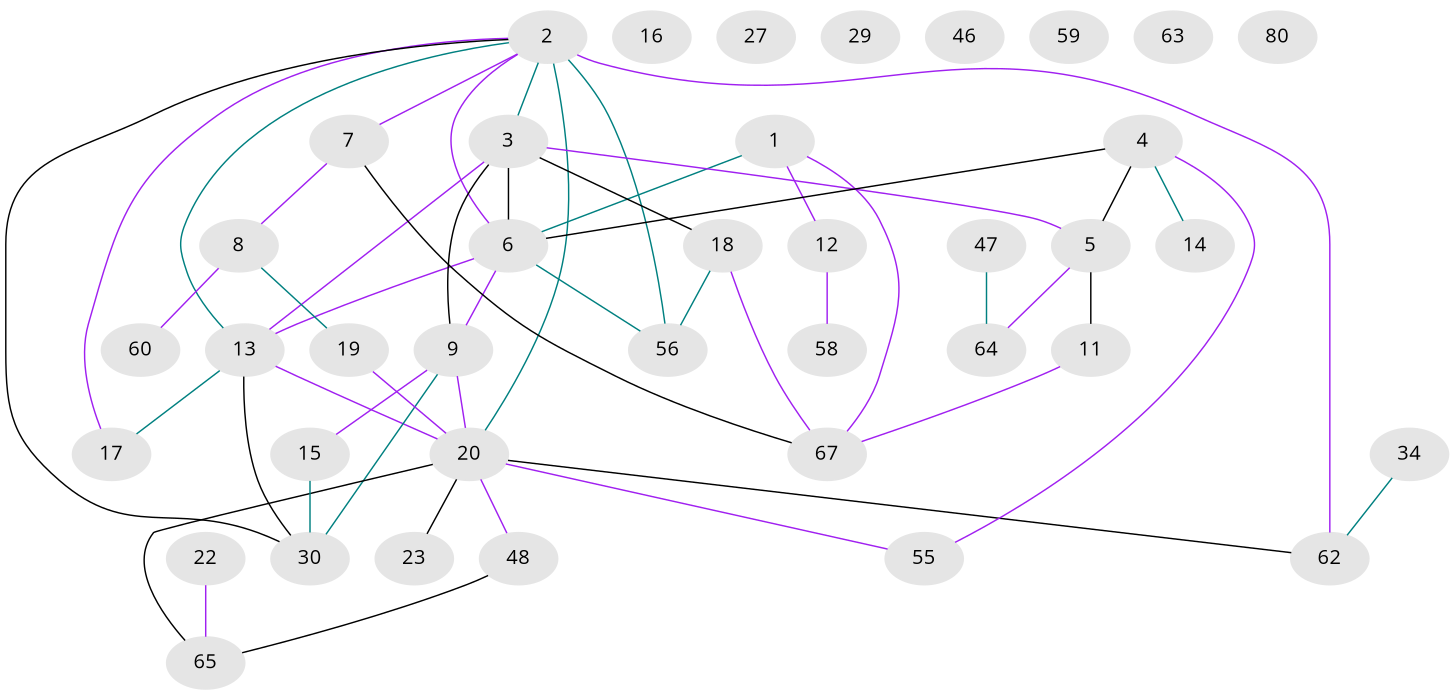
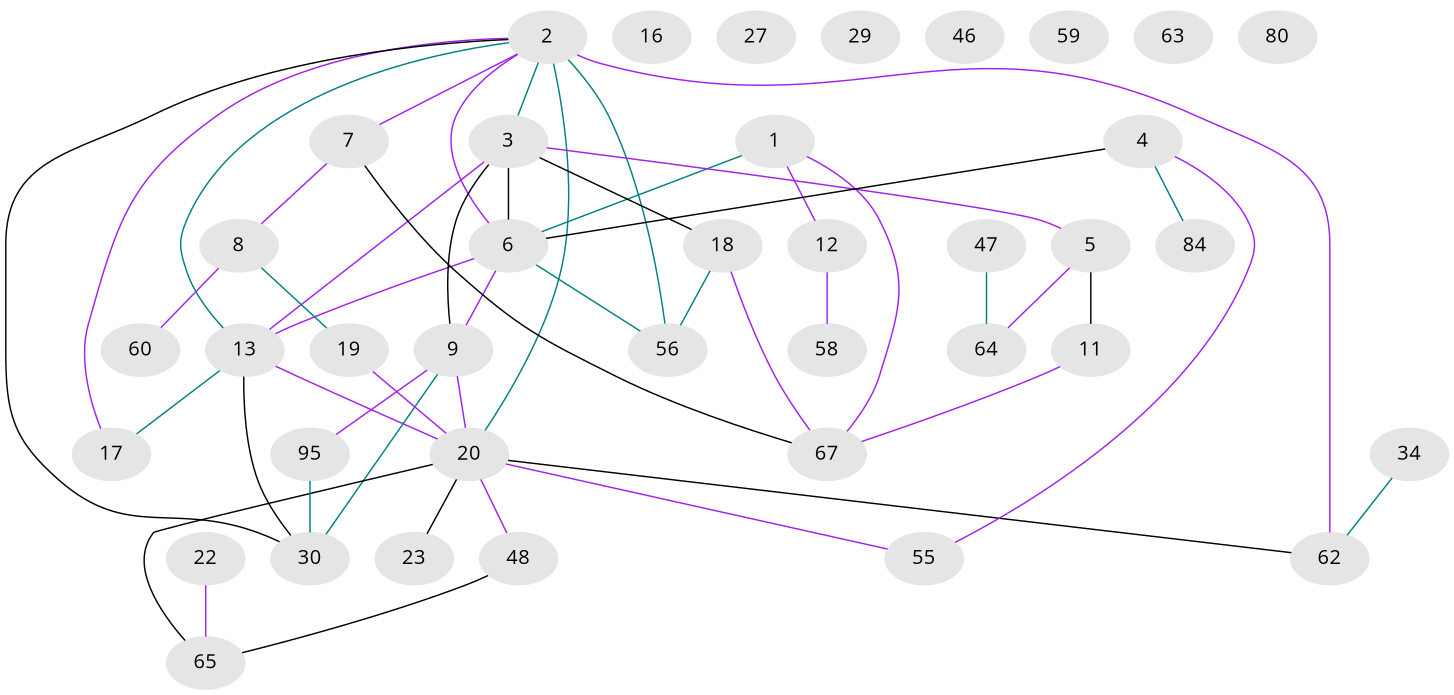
edge "4" -- "5": removed
node "14": label "14" -> "84"
node "15": label "15" -> "95"
